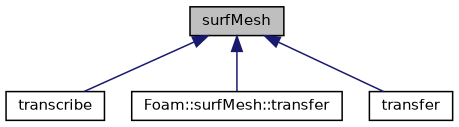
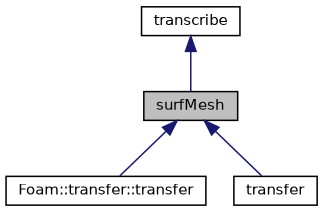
edge "transcribe" -> "surfMesh": reversed
node "Foam::surfMesh::transfer": label "Foam::surfMesh::transfer" -> "Foam::transfer::transfer"
